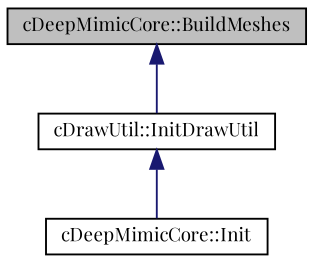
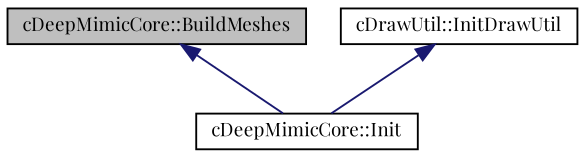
edge "cDrawUtil::InitDrawUtil" -> "cDeepMimicCore::BuildMeshes": now "cDeepMimicCore::Init" -> "cDeepMimicCore::BuildMeshes"
